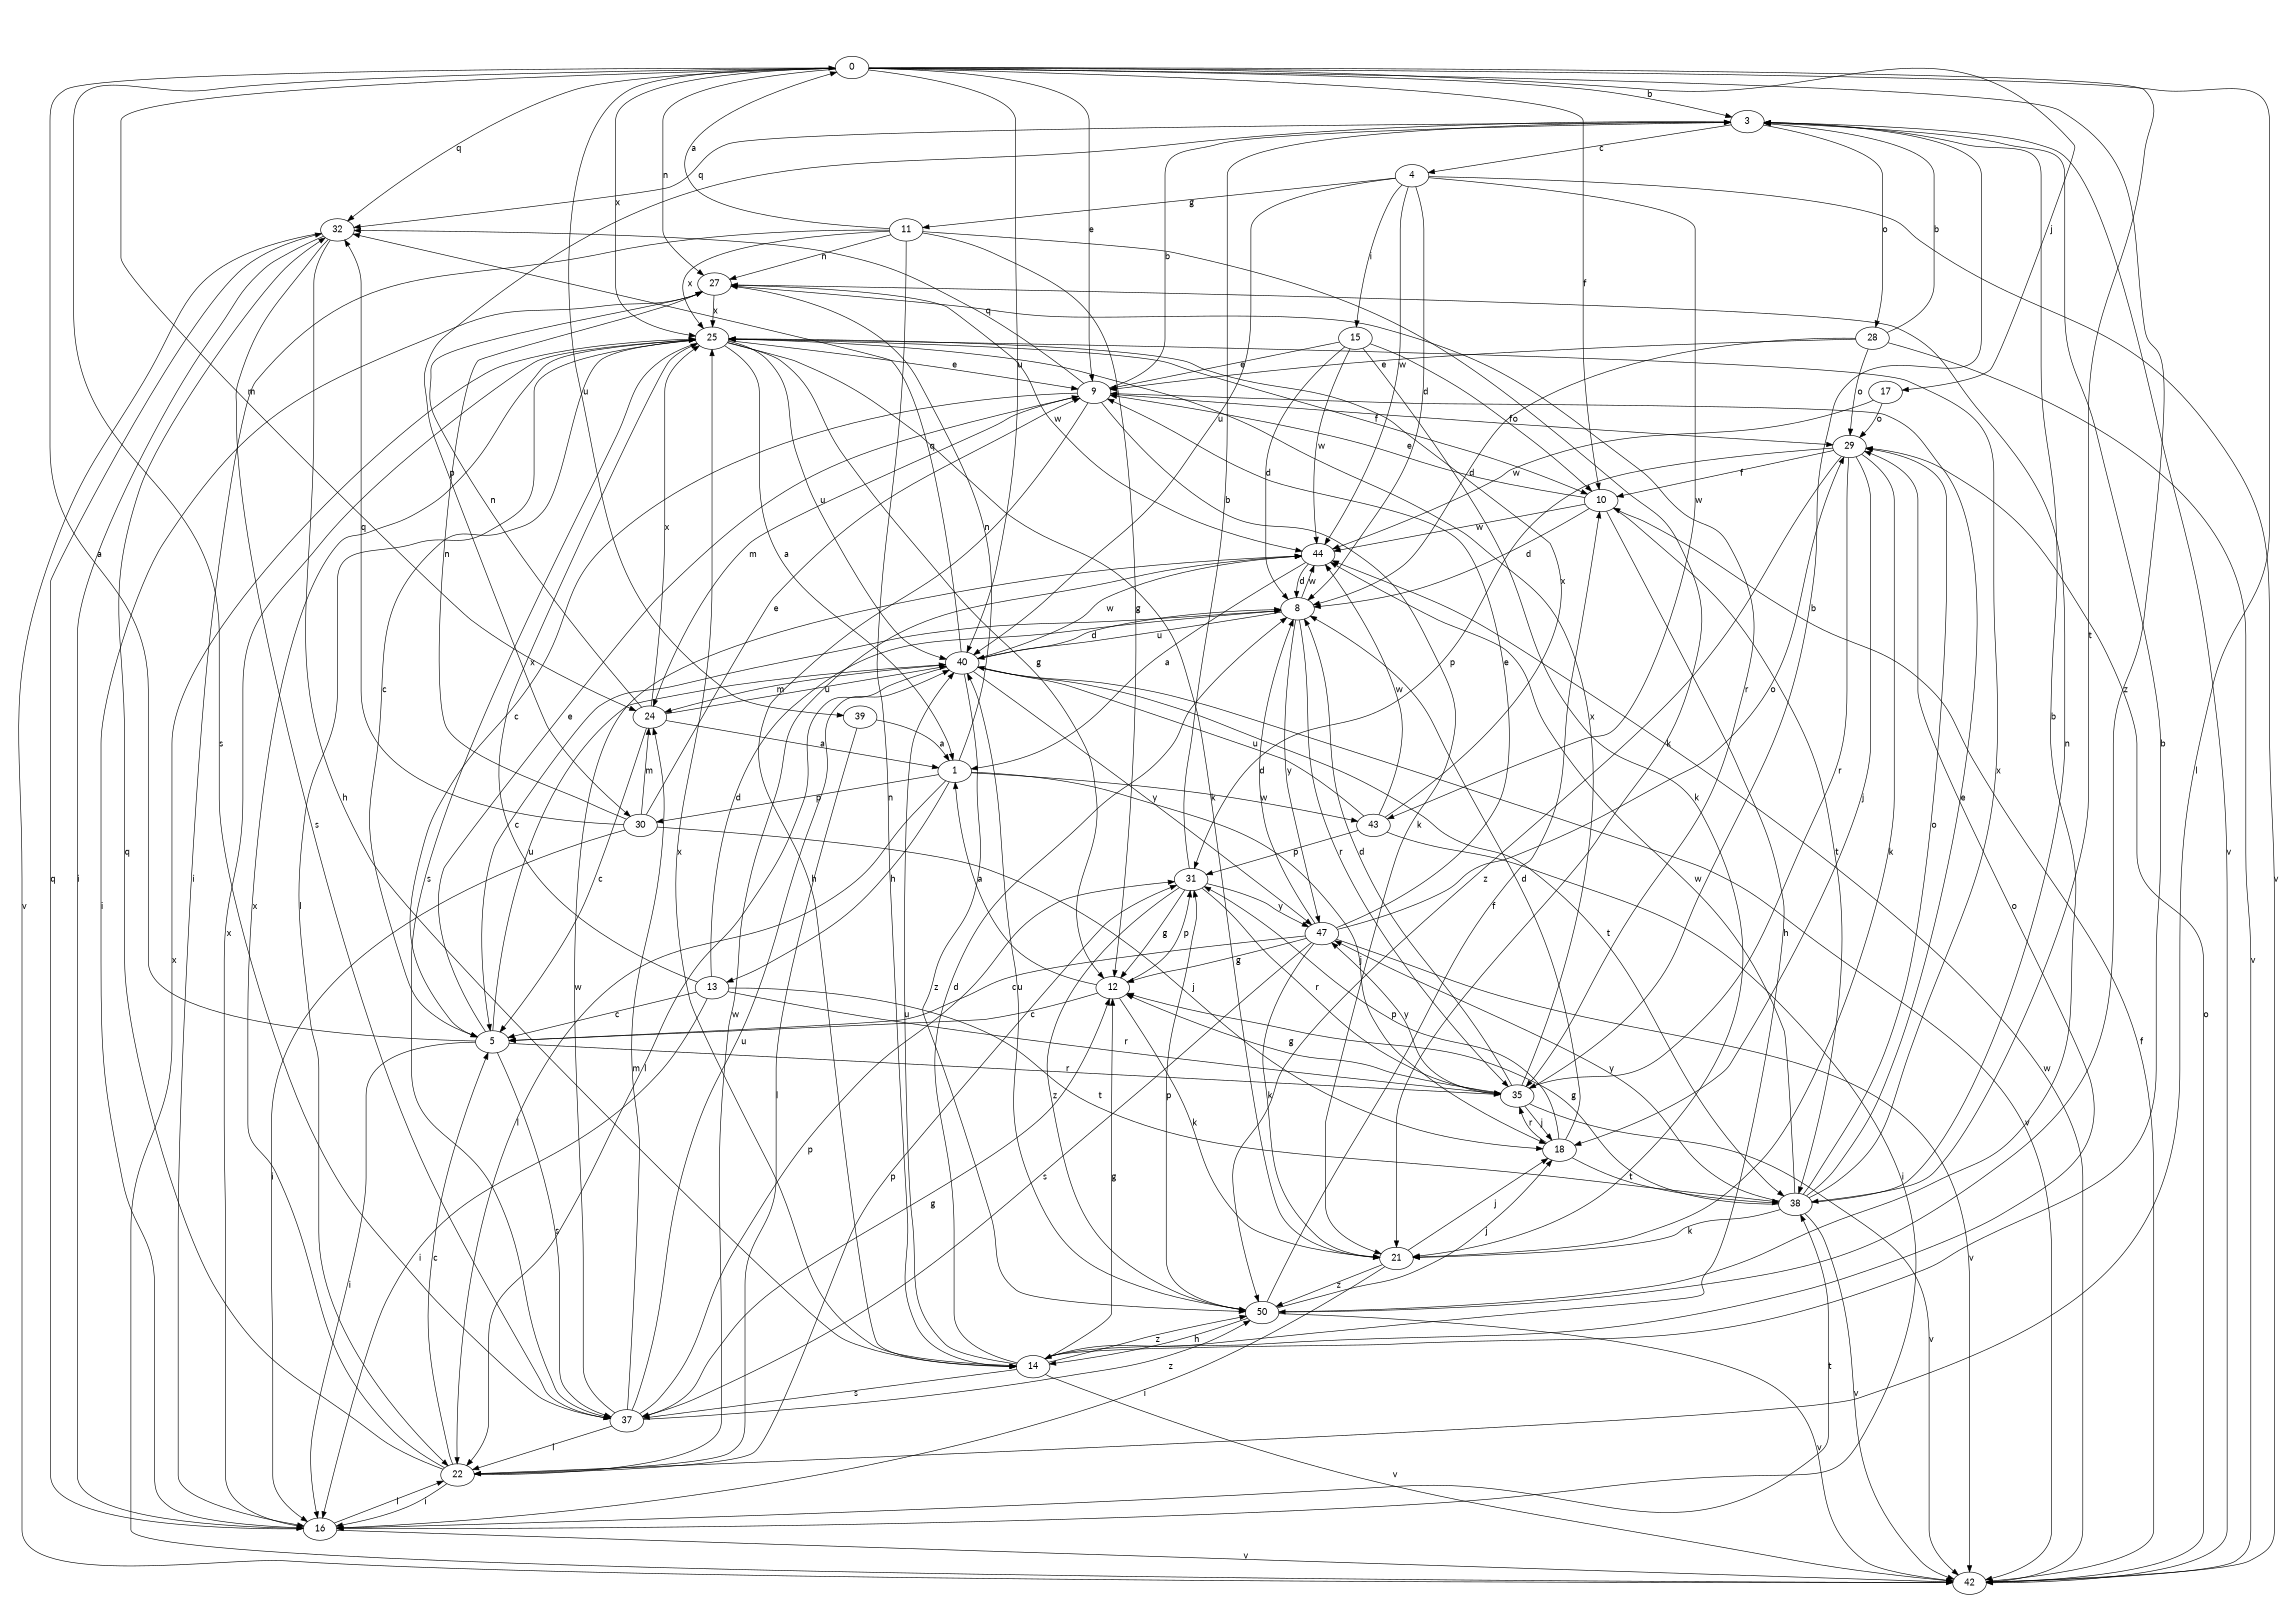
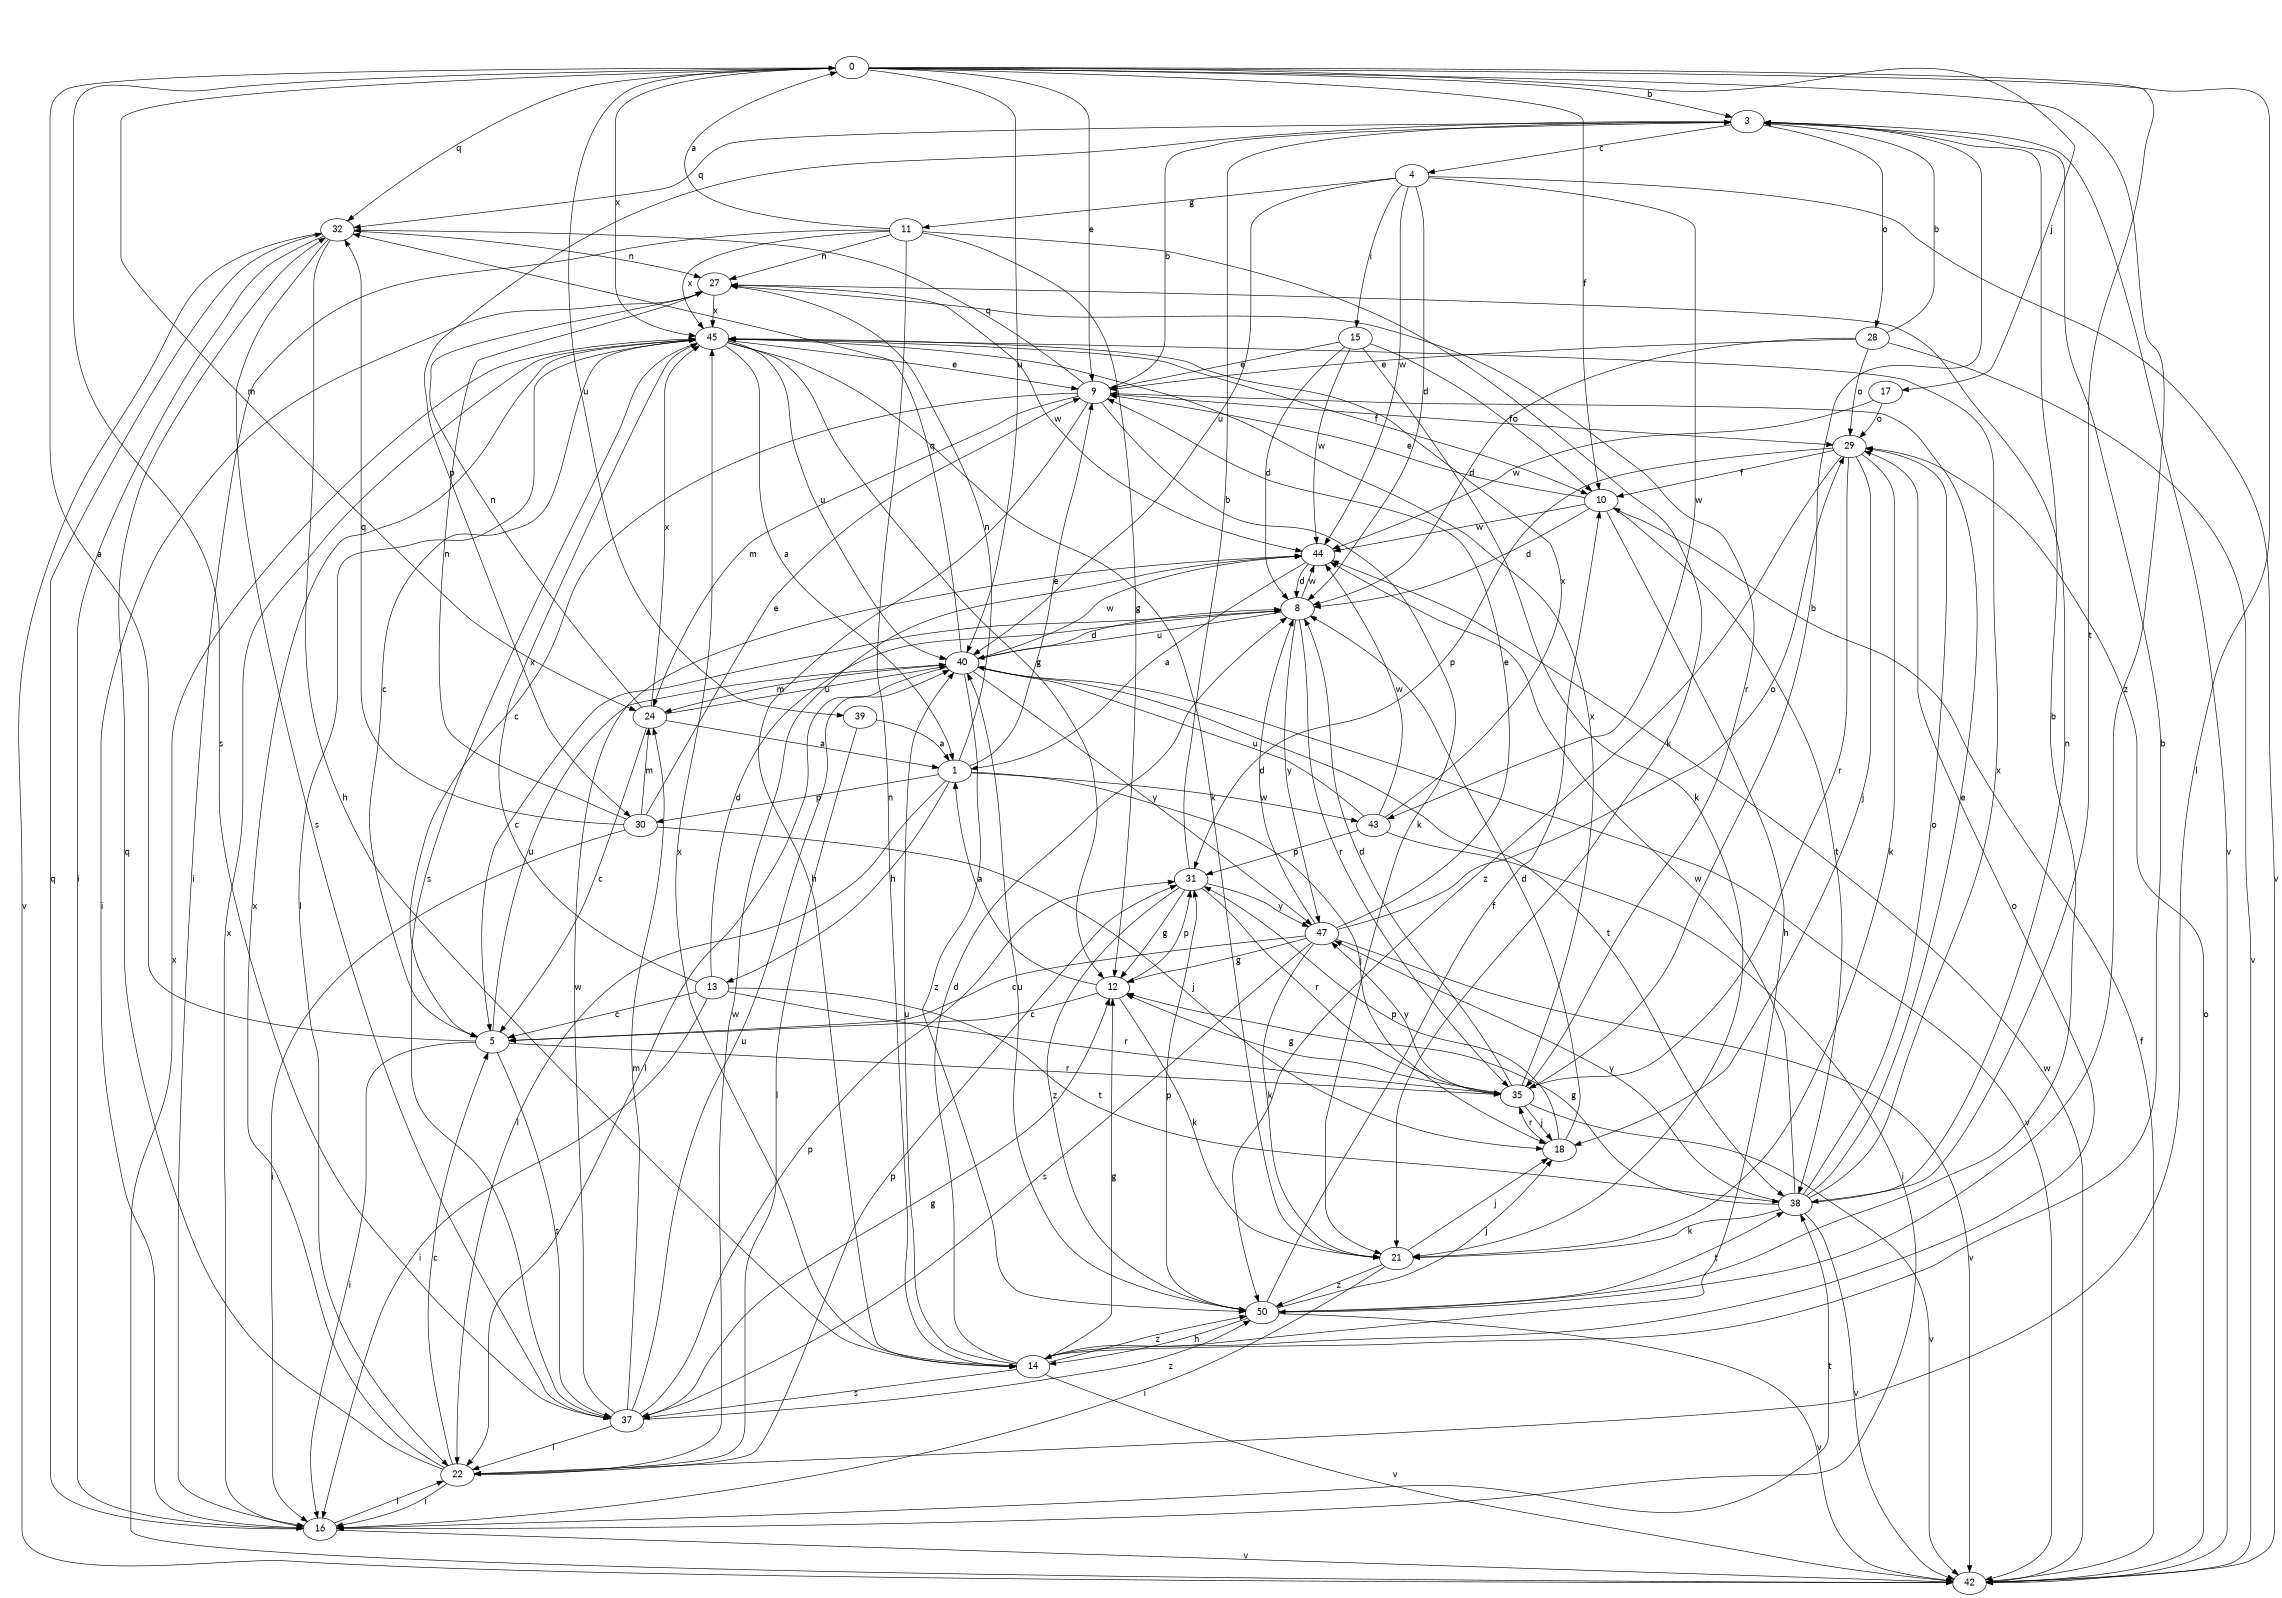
edge "0" -> "27": now "32" -> "27"
node "25": label "25" -> "45"
edge "5" -> "9": now "1" -> "9"
edge "18" -> "38": now "50" -> "38"
